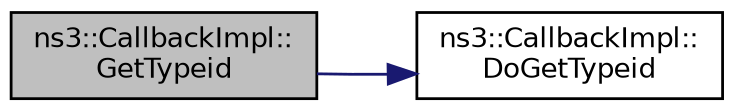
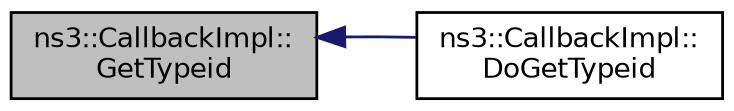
edge "ns3::CallbackImpl:: GetTypeid" -> "ns3::CallbackImpl:: DoGetTypeid": reversed
